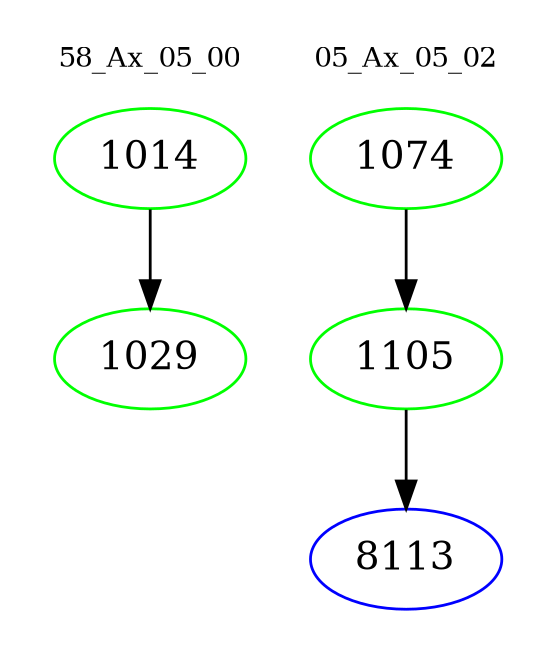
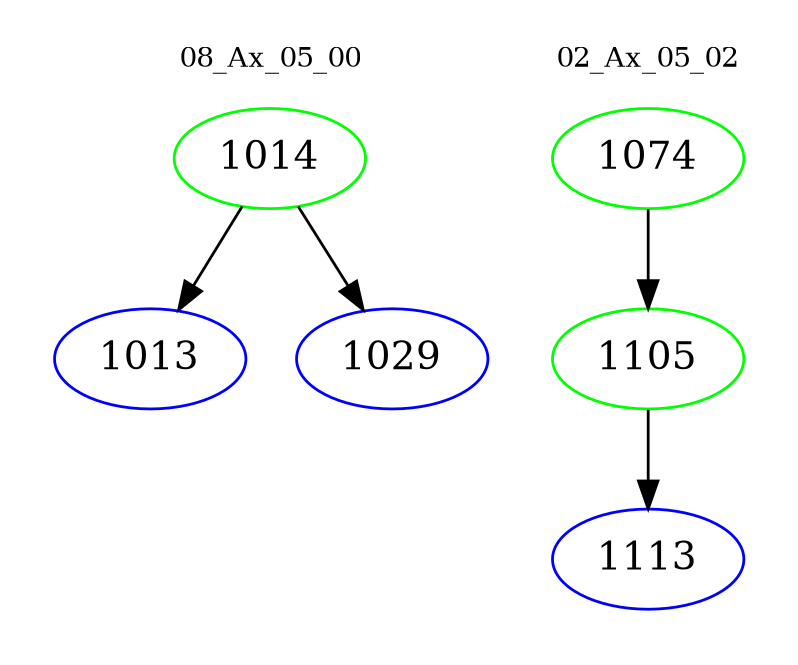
cluster "58_Ax_05_00": label "58_Ax_05_00" -> "08_Ax_05_00"
cluster "05_Ax_05_02": label "05_Ax_05_02" -> "02_Ax_05_02"
node "1013": added
node "1029": color green -> blue
node "8113": label "8113" -> "1113"
